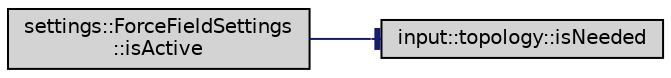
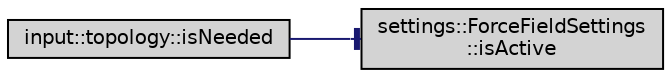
edge "settings::ForceFieldSettings ::isActive" -> "input::topology::isNeeded": reversed
